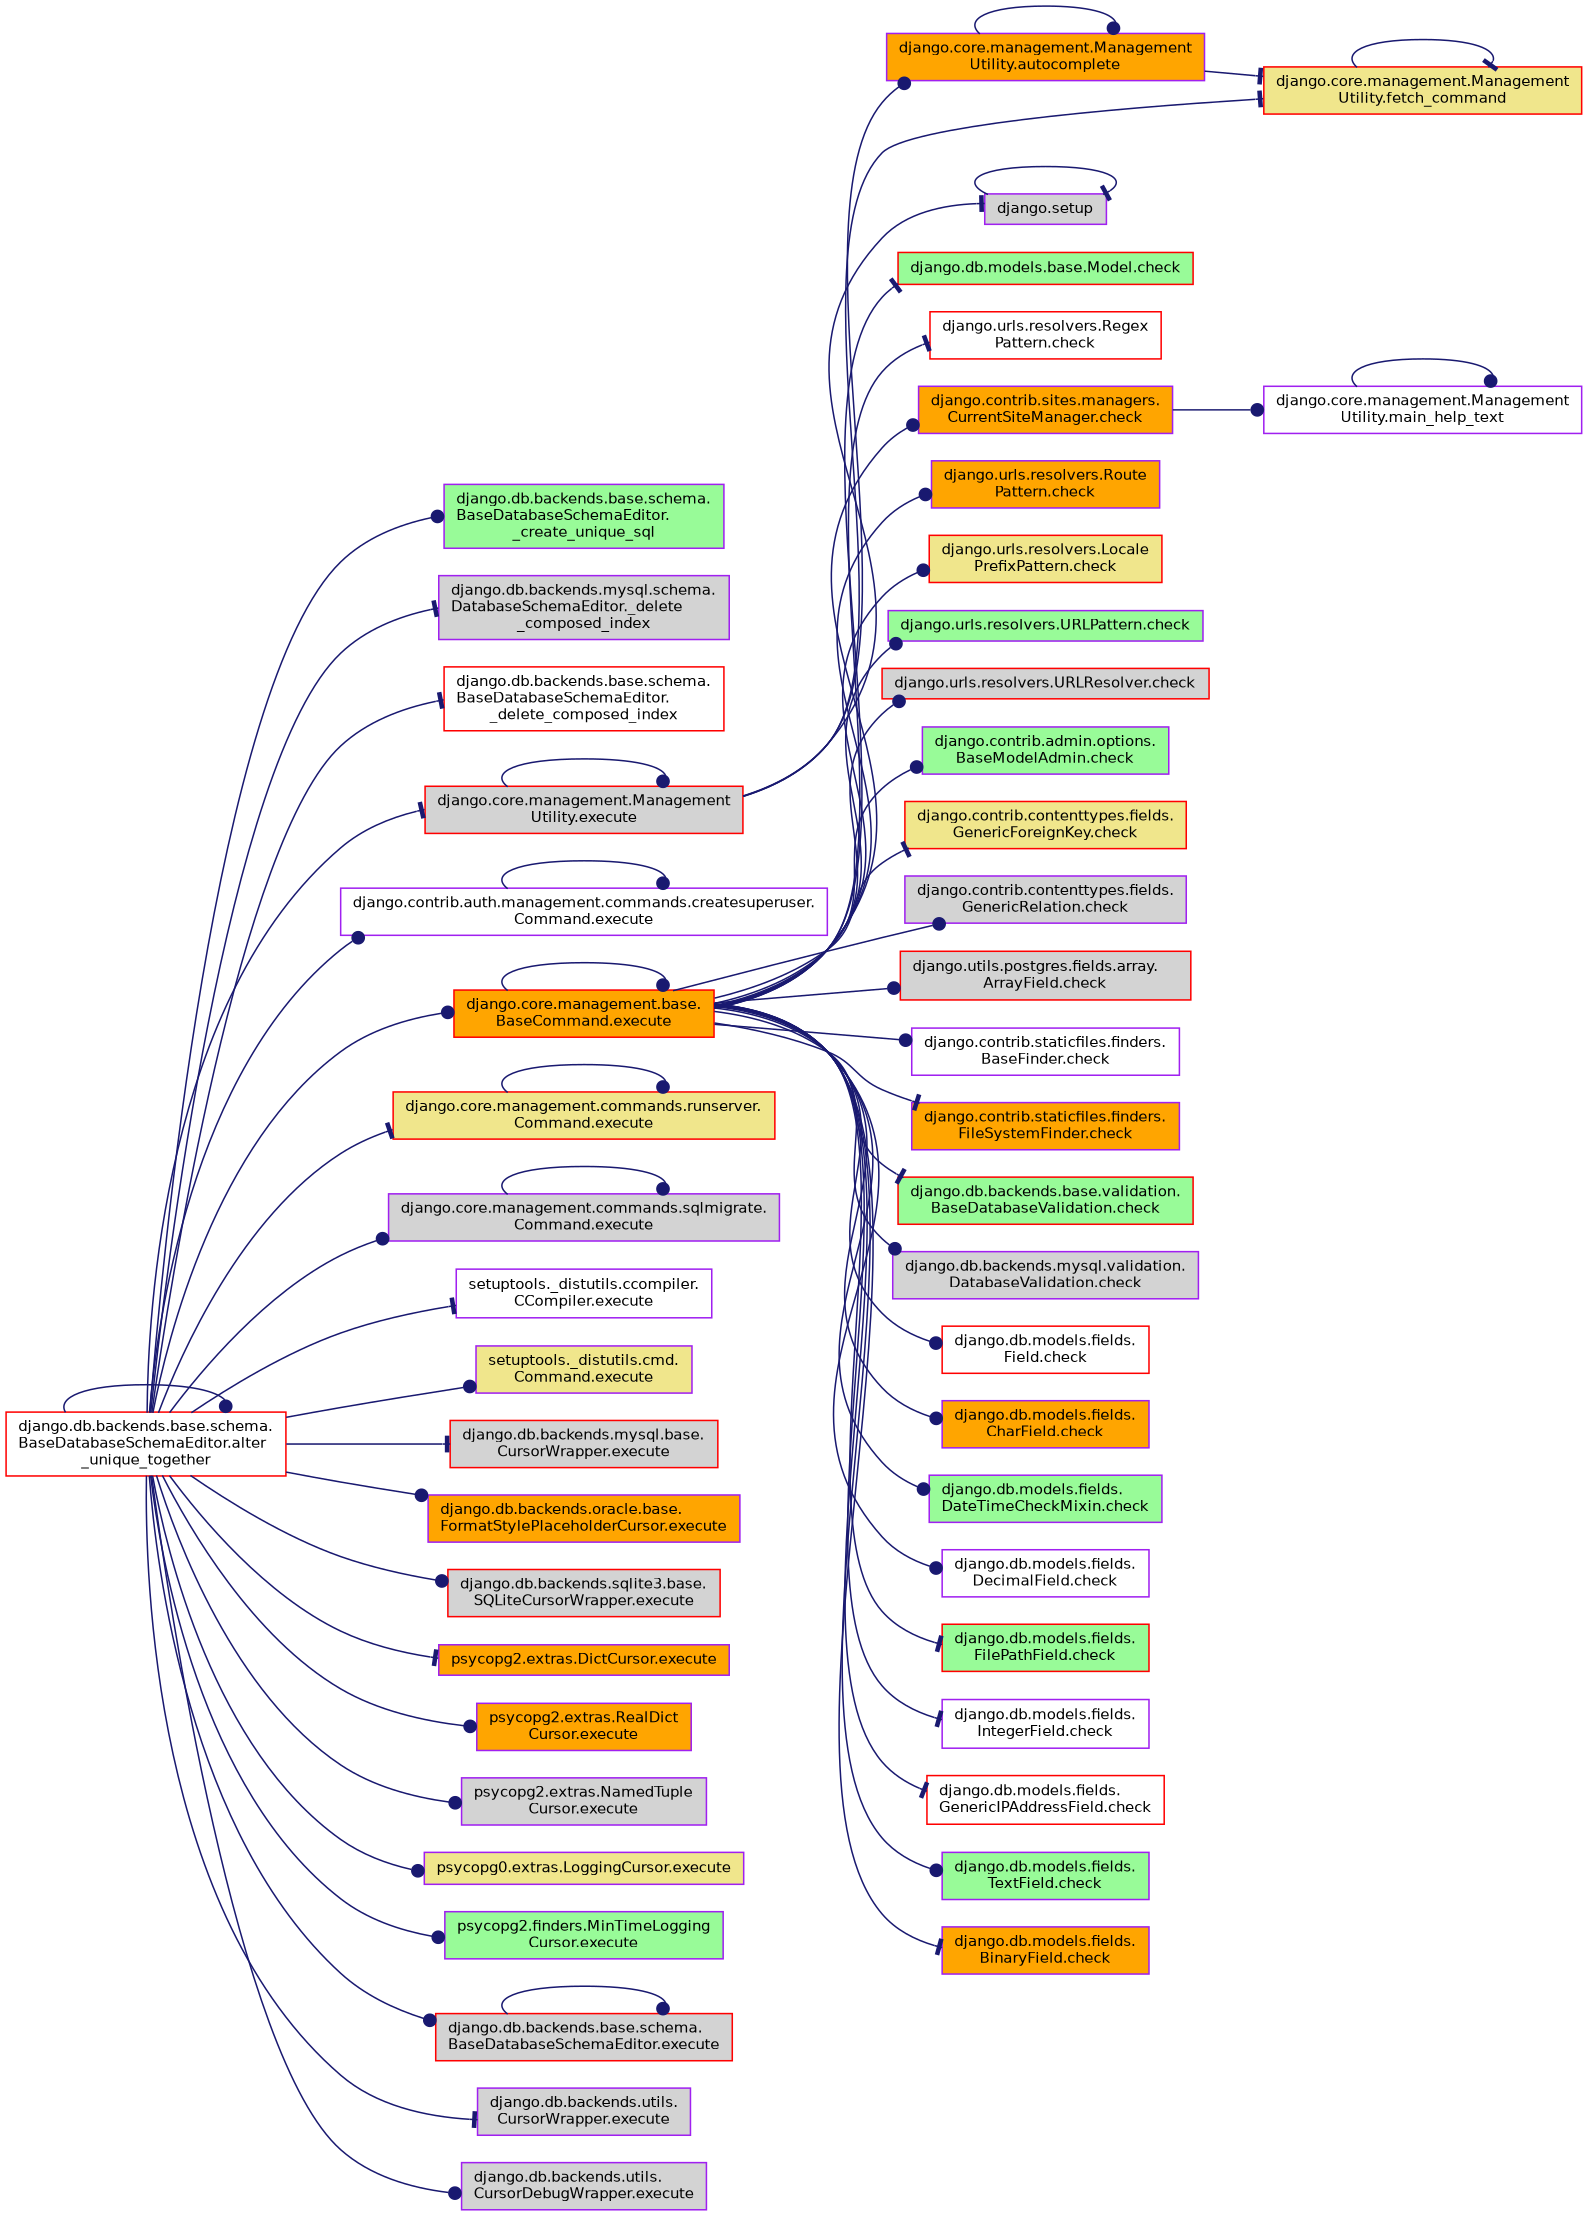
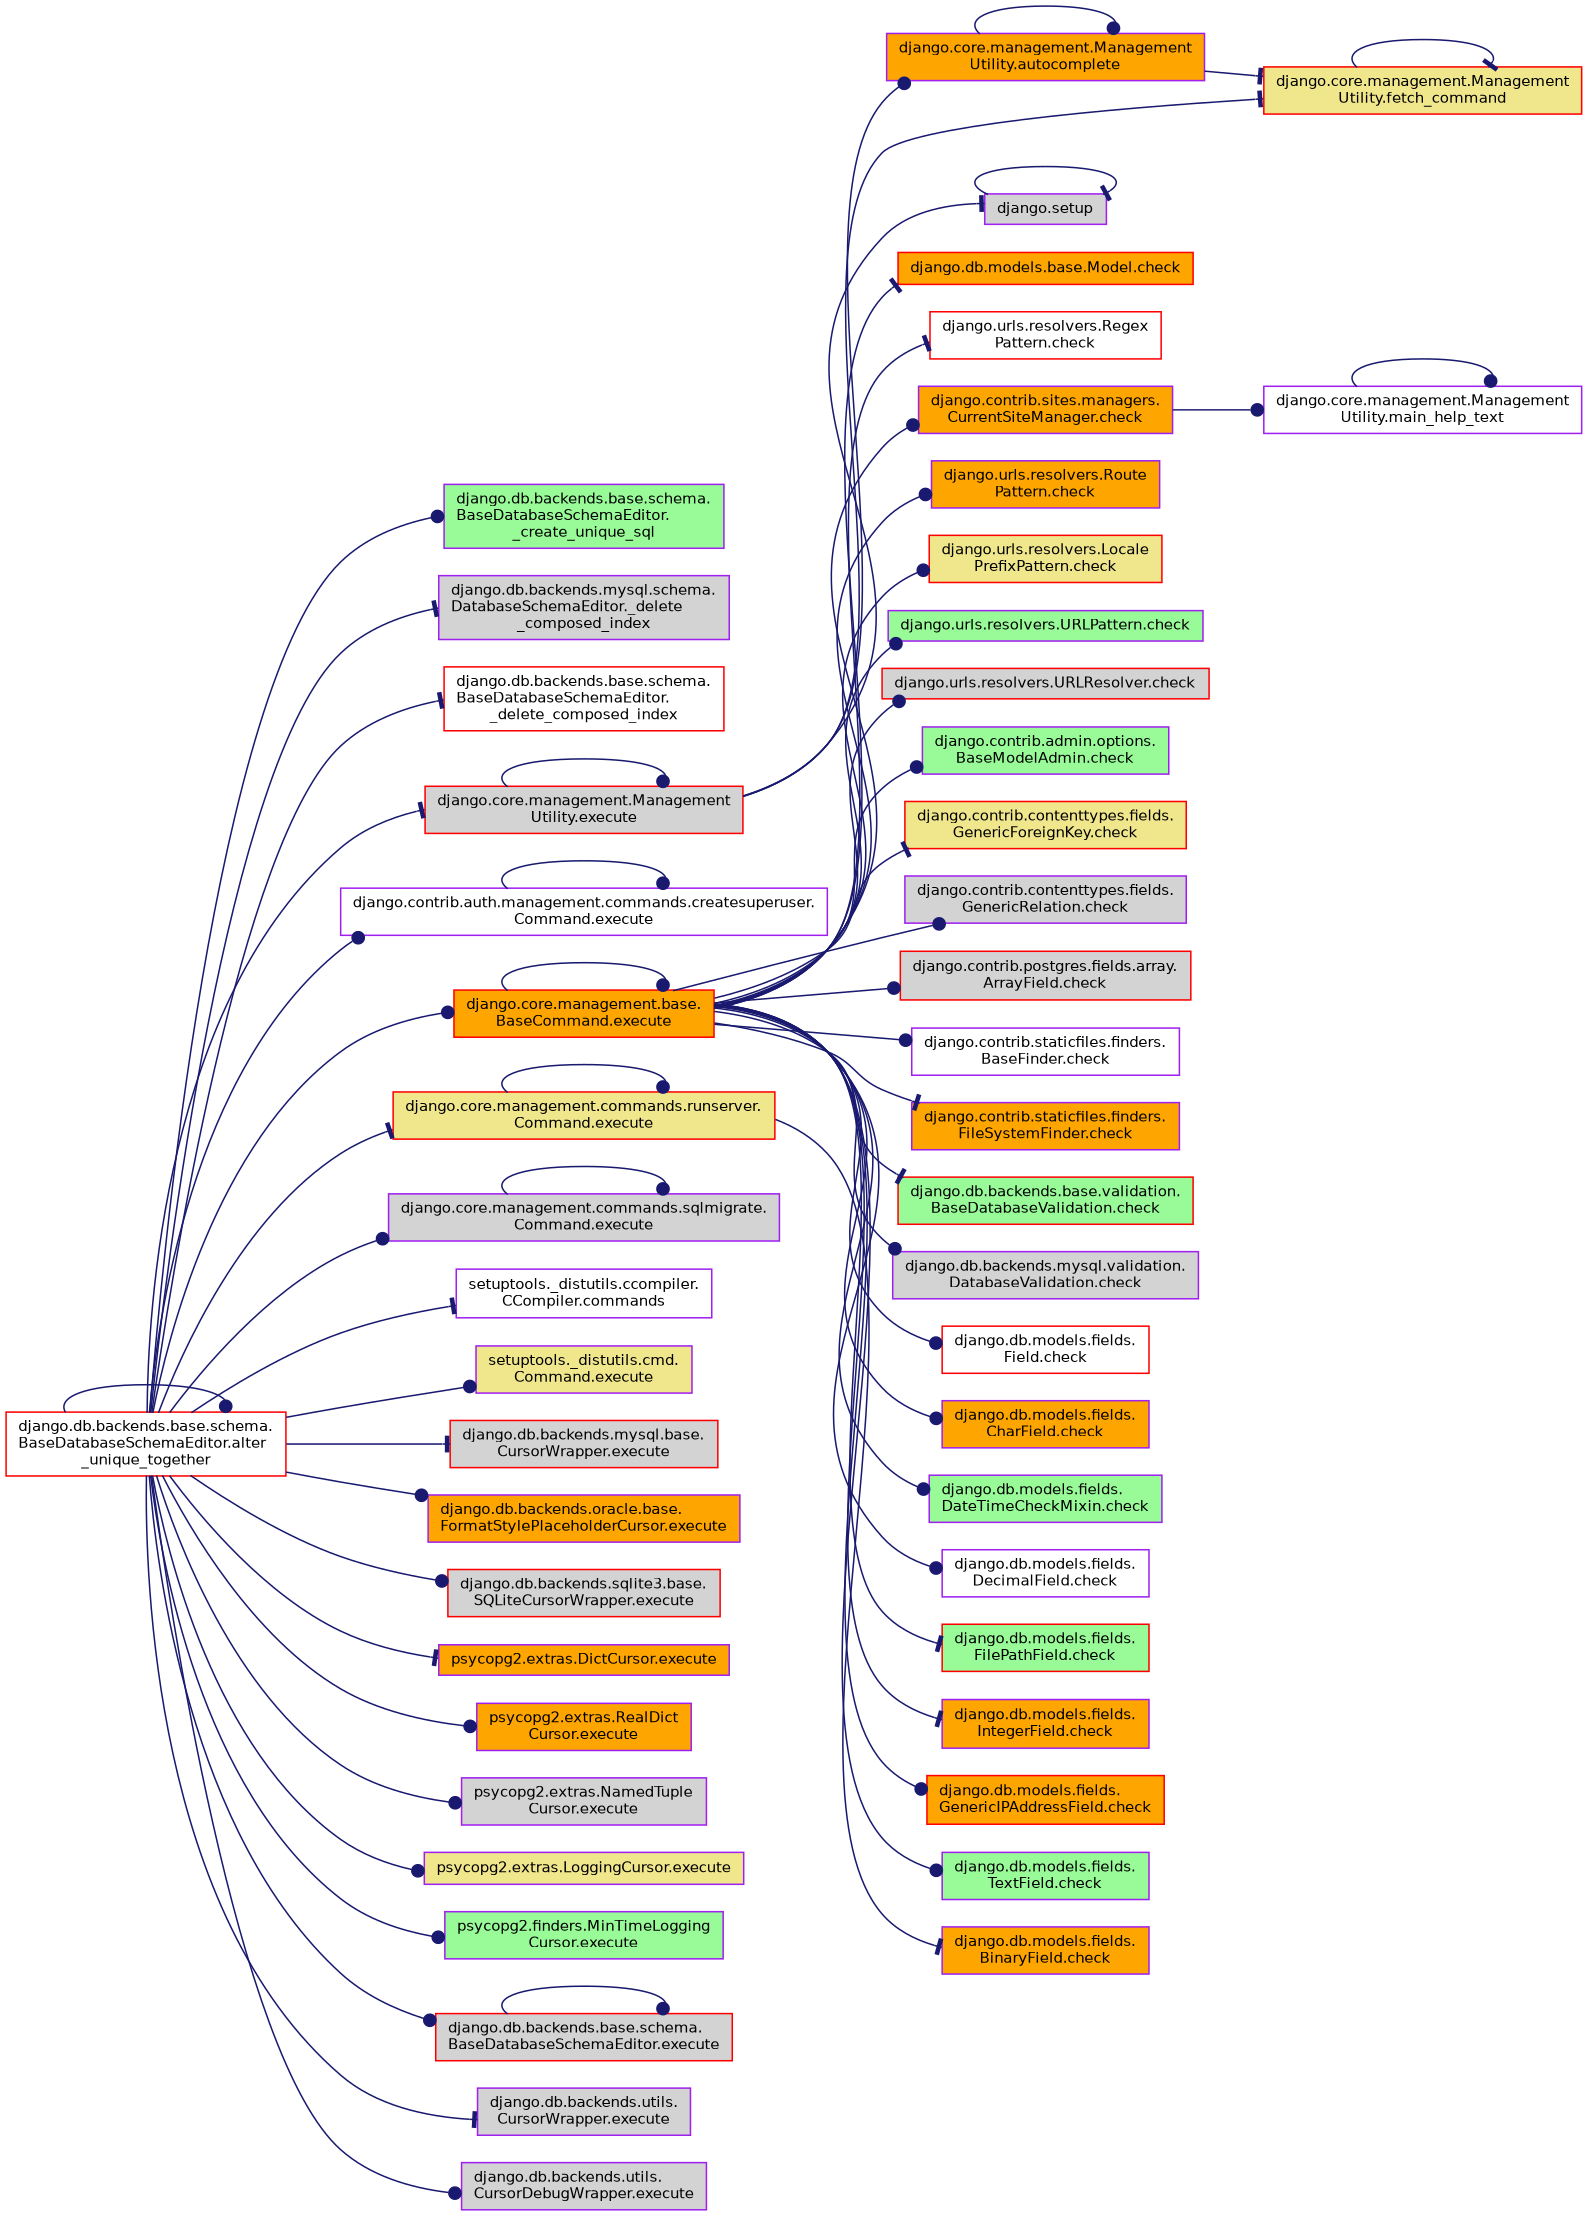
node "django.db.models.base.Model.check": fillcolor palegreen -> orange
node "django.utils.postgres.fields.array. ArrayField.check": label "django.utils.postgres.fields.array. ArrayField.check" -> "django.contrib.postgres.fields.array. ArrayField.check"
node "setuptools._distutils.ccompiler. CCompiler.execute": label "setuptools._distutils.ccompiler. CCompiler.execute" -> "setuptools._distutils.ccompiler. CCompiler.commands"
edge "django.core.management.base. BaseCommand.execute" -> "django.db.models.fields. GenericIPAddressField.check": arrowhead tee -> dot
edge "django.core.management.base. BaseCommand.execute" -> "django.db.models.fields. BinaryField.check": now "django.core.management.commands.runserver. Command.execute" -> "django.db.models.fields. BinaryField.check"
node "django.db.models.fields. IntegerField.check": fillcolor white -> orange
node "django.db.models.fields. GenericIPAddressField.check": fillcolor white -> orange
node "psycopg0.extras.LoggingCursor.execute": label "psycopg0.extras.LoggingCursor.execute" -> "psycopg2.extras.LoggingCursor.execute"
